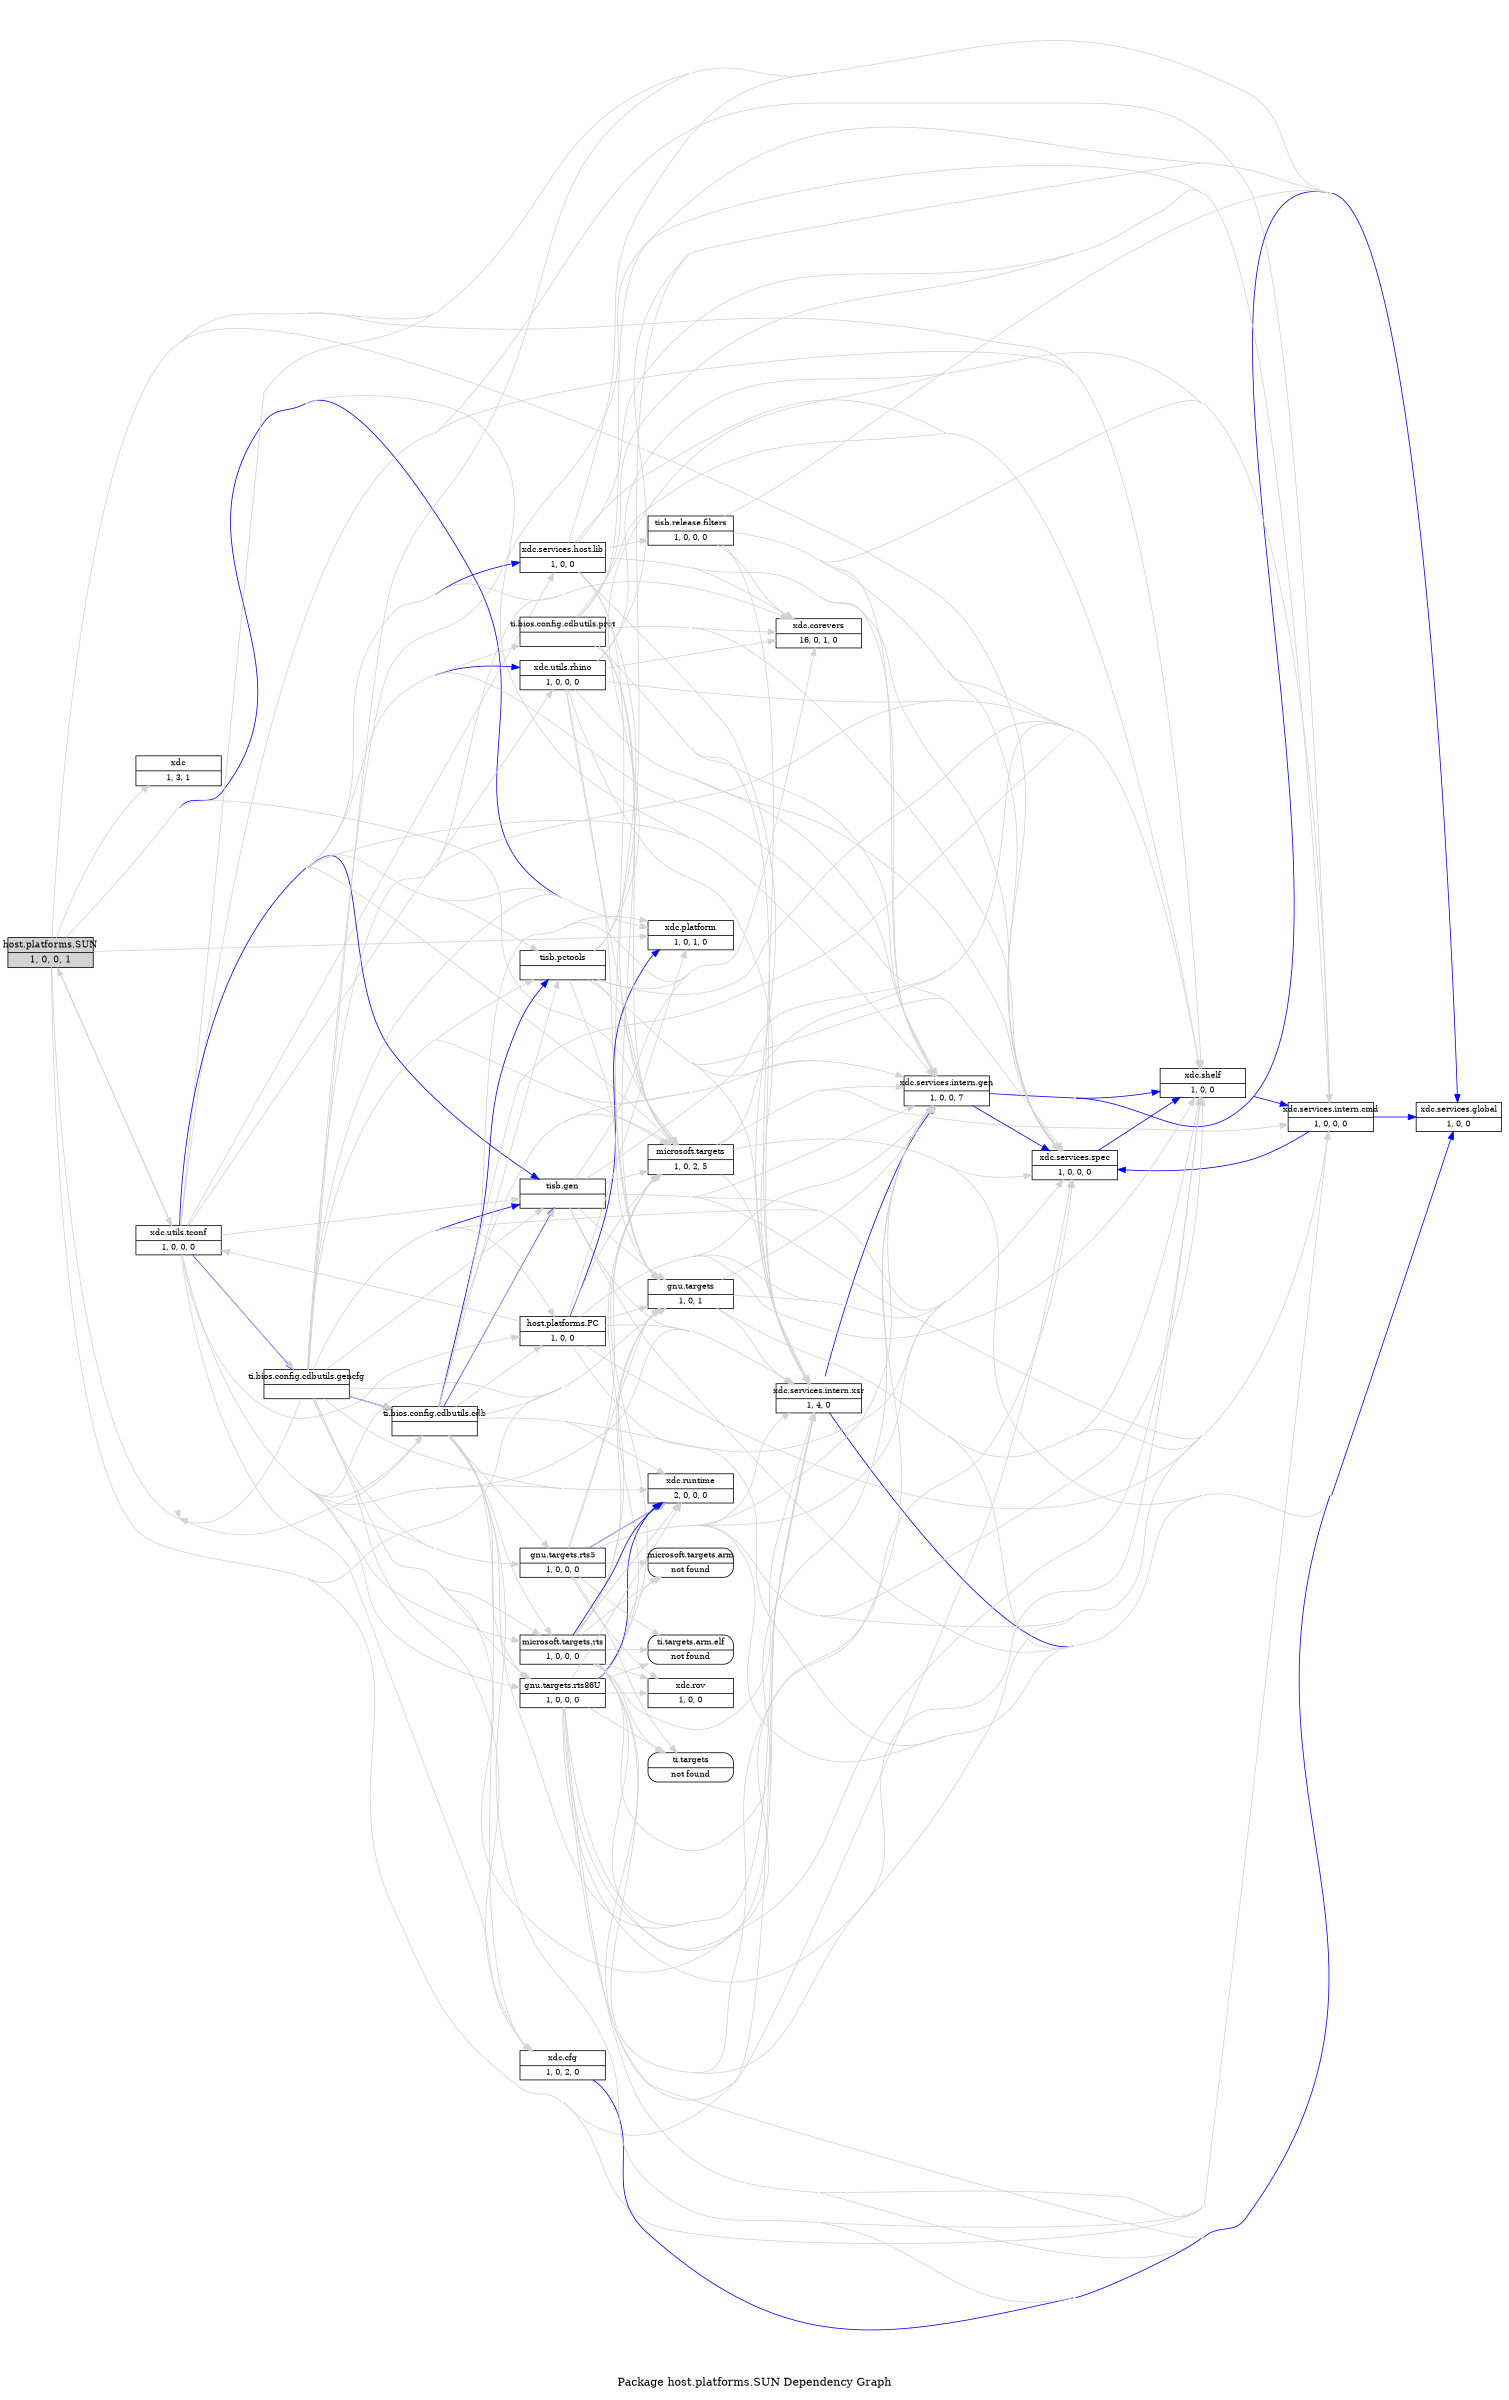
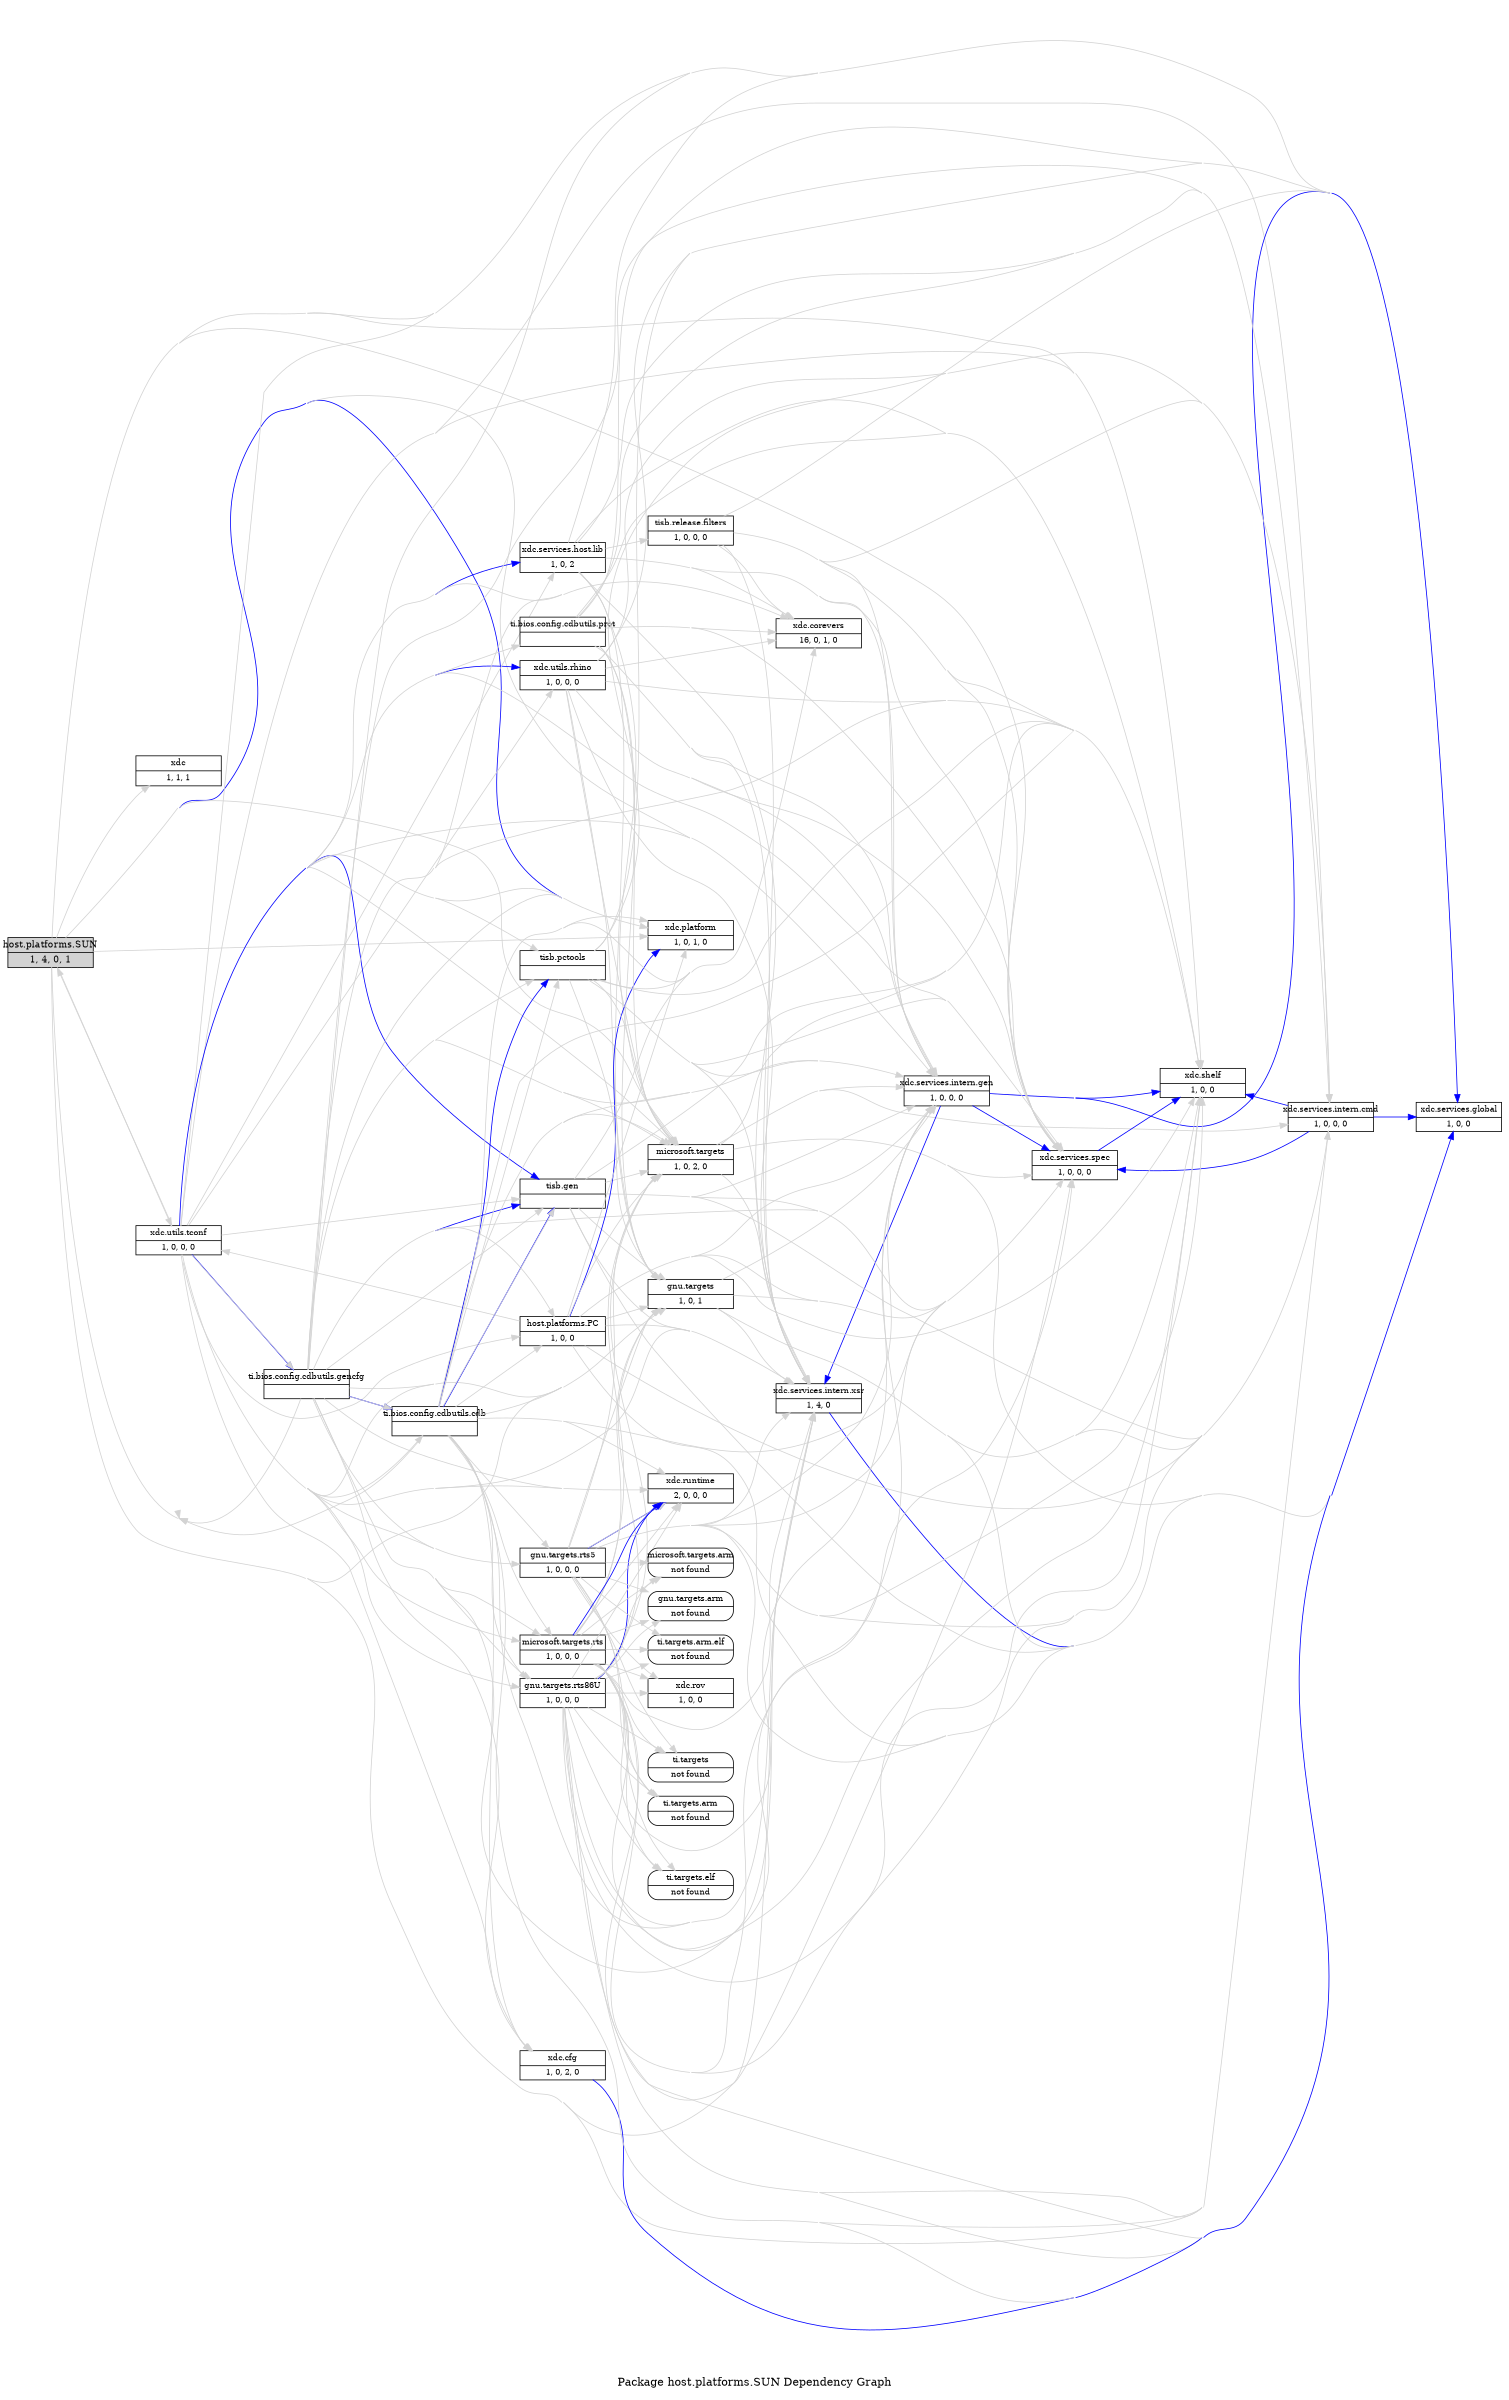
node "xdc.services.host.lib": text "1, 0, 0" -> "1, 0, 2"
node "xdc": text "1, 3, 1" -> "1, 1, 1"
node "host.platforms.SUN": text "1, 0, 0, 1" -> "1, 4, 0, 1"
node "xdc.services.intern.gen": text "1, 0, 0, 7" -> "1, 0, 0, 0"
edge "xdc.shelf" -> "xdc.services.intern.cmd": reversed
node "microsoft.targets": text "1, 0, 2, 5" -> "1, 0, 2, 0"
edge "xdc.services.intern.xsr" -> "xdc.services.intern.gen": reversed
node "gnu.targets.arm": added
node "ti.targets.arm": added
node "ti.targets.elf": added
